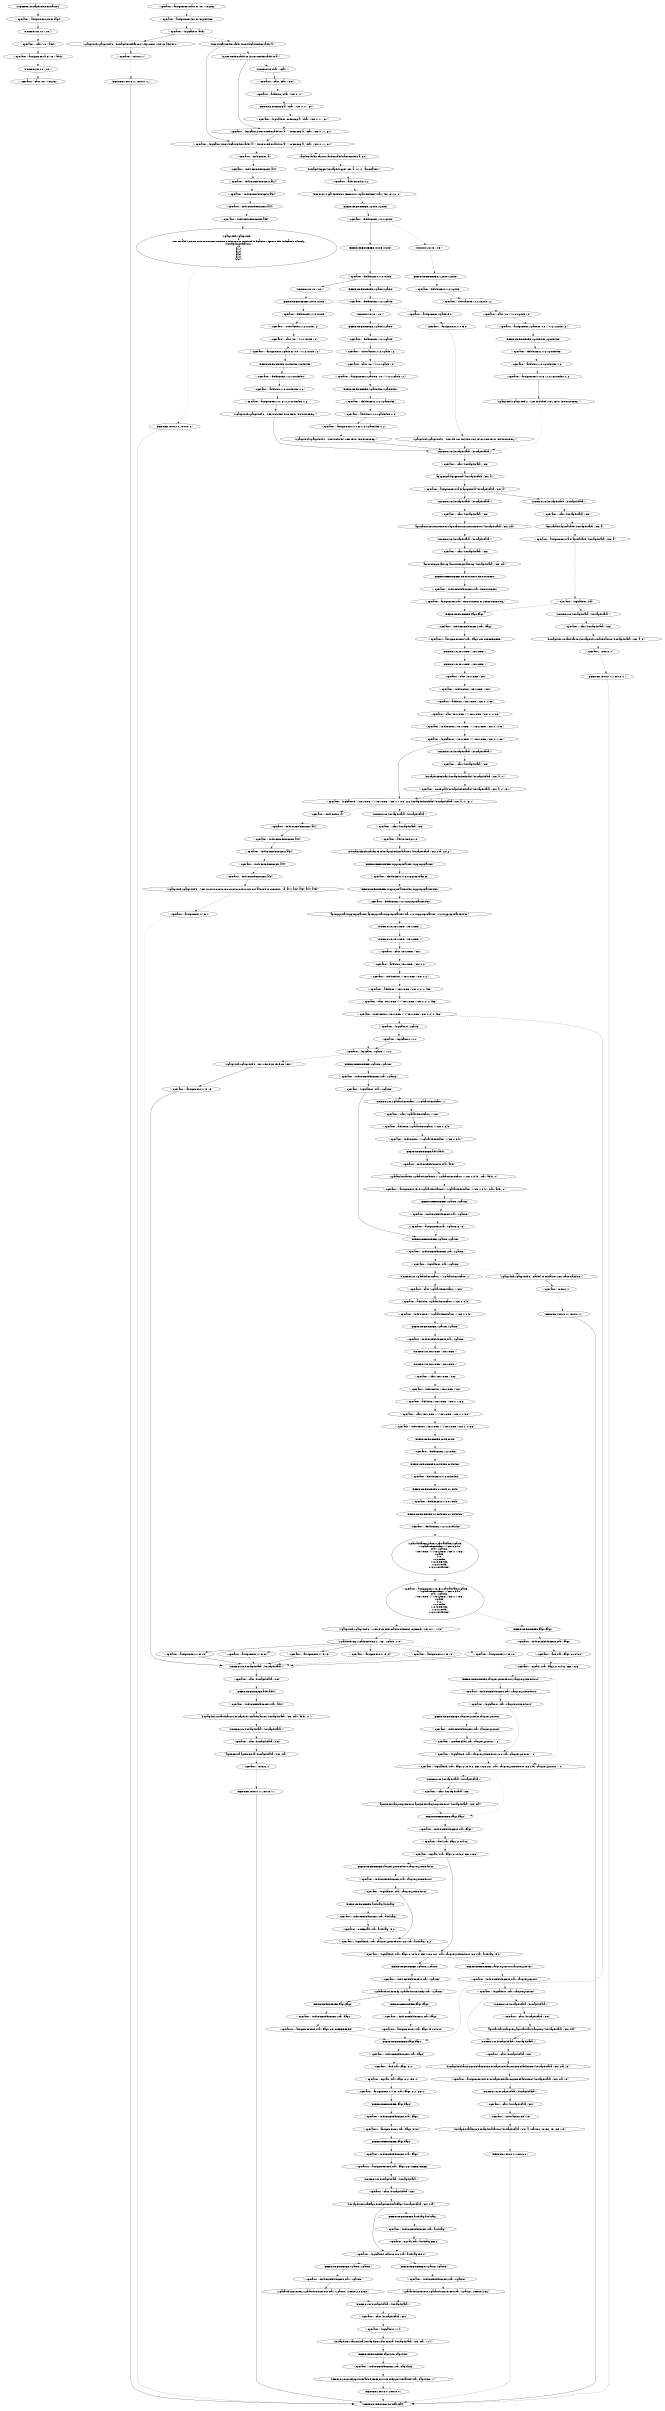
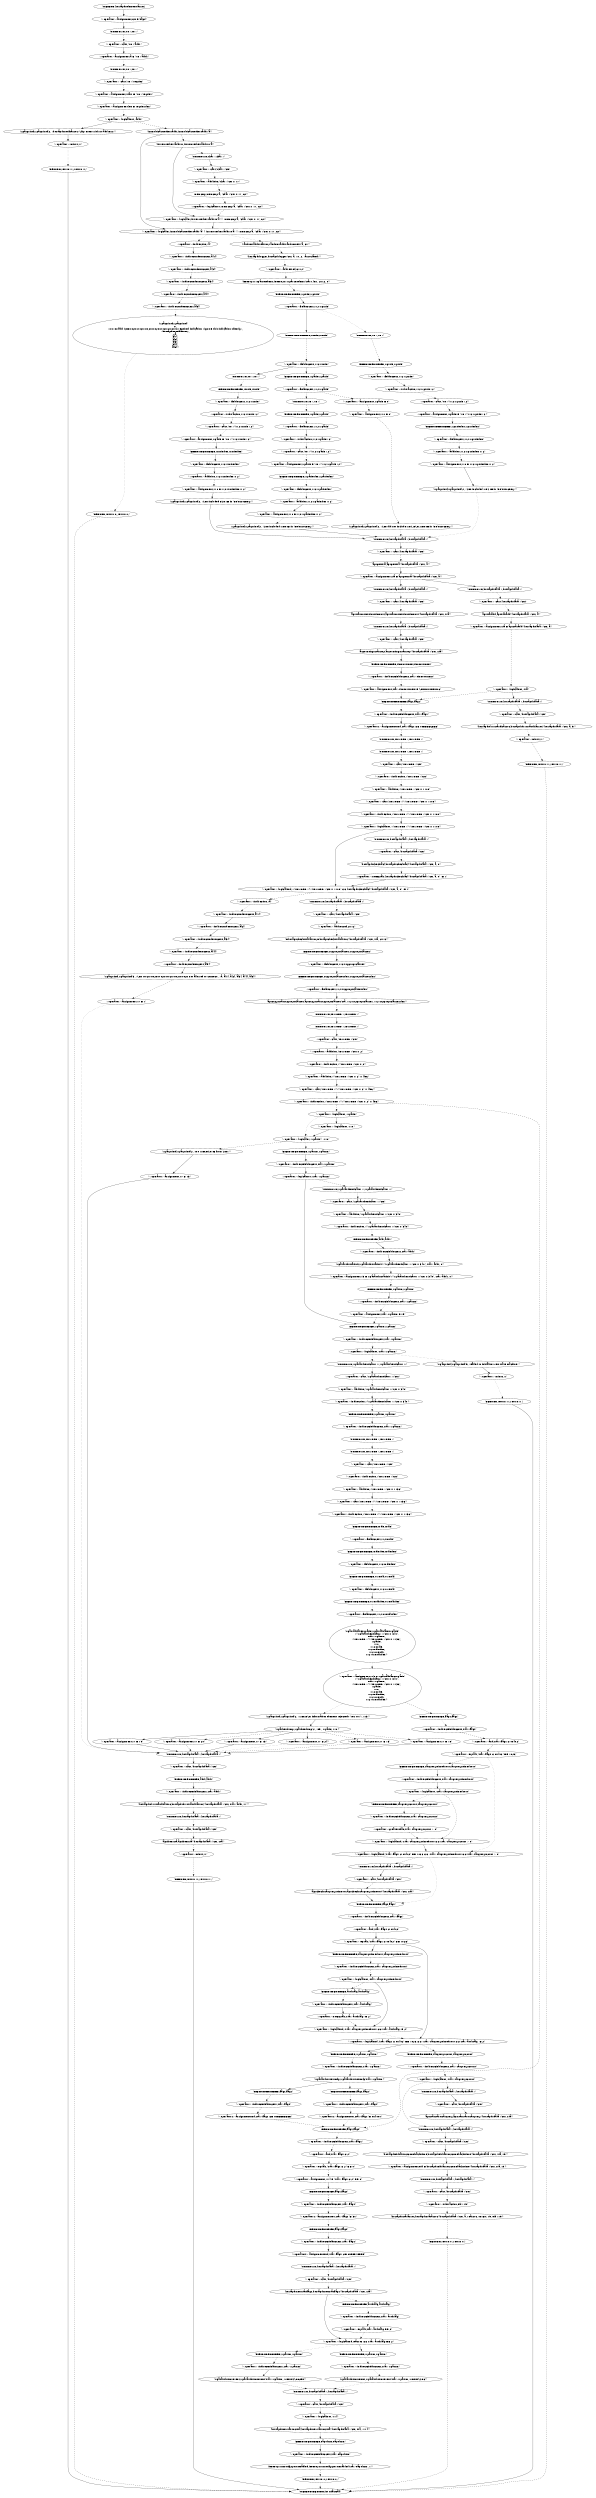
edge "(<operator>.cast,(u8 *)req_ies)" -> "(<operator>.assignment,start = (u8 *)req_ies)": added
